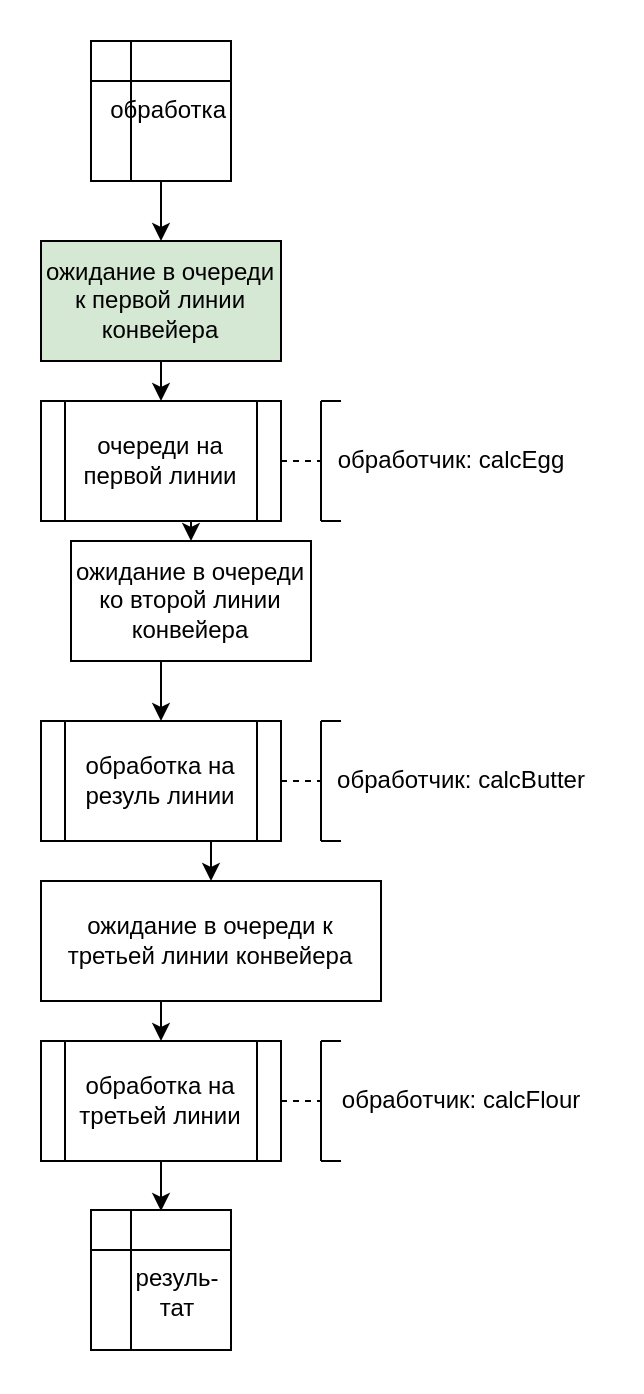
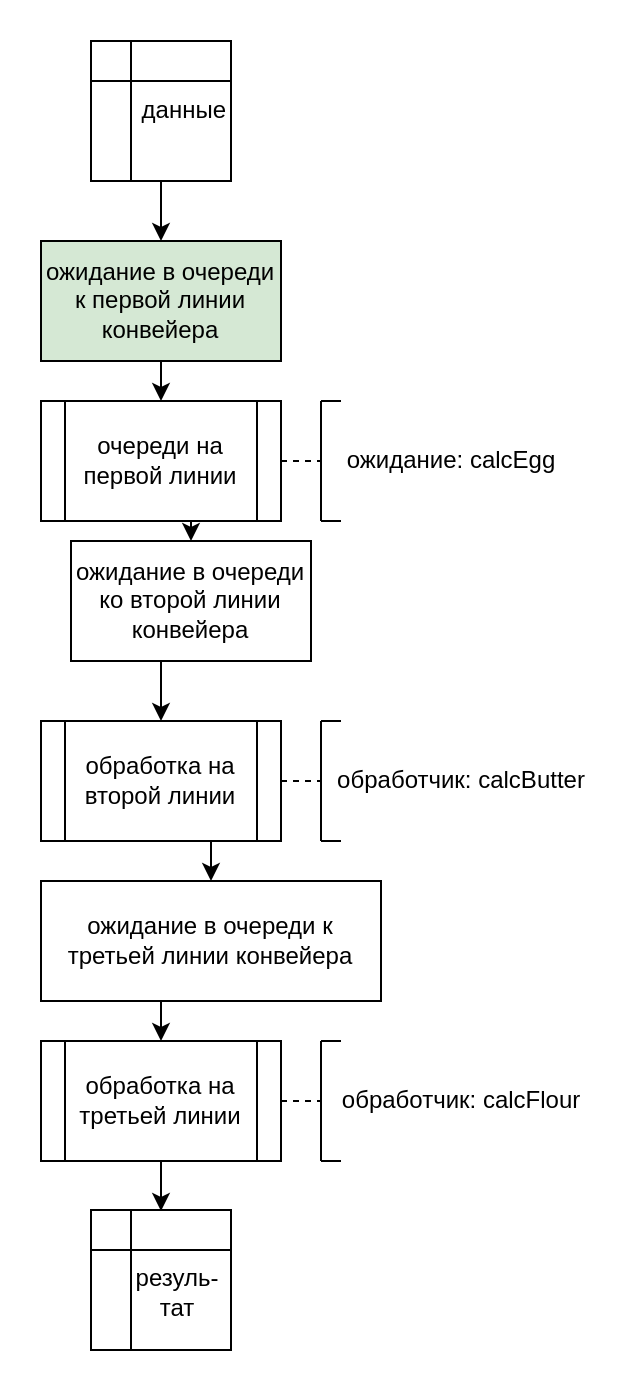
node "обработка": label "обработка" -> "данные"
node "обработчик: calcEgg": label "обработчик: calcEgg" -> "ожидание: calcEgg"
node "обработка на резуль линии": label "обработка на резуль линии" -> "обработка на второй линии"
